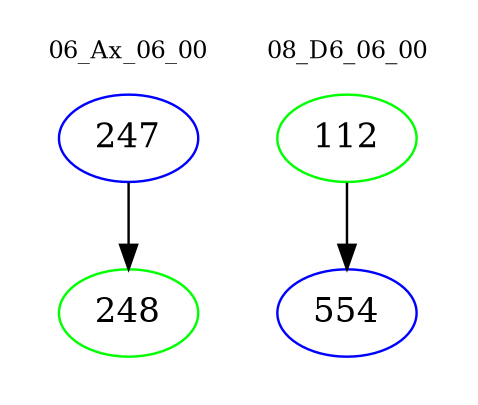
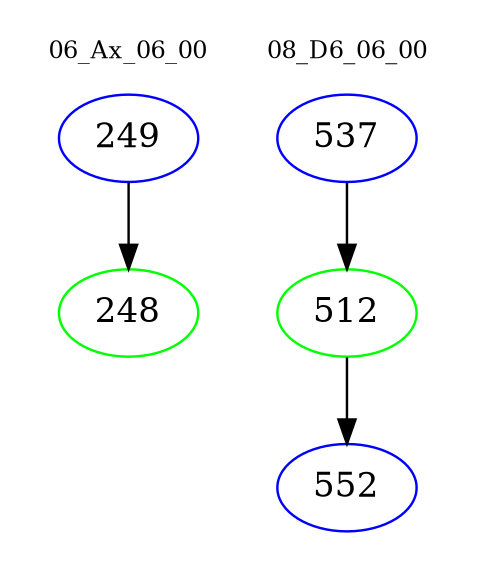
node "247": label "247" -> "249"
node "112": label "112" -> "512"
node "537": added
node "554": label "554" -> "552"
